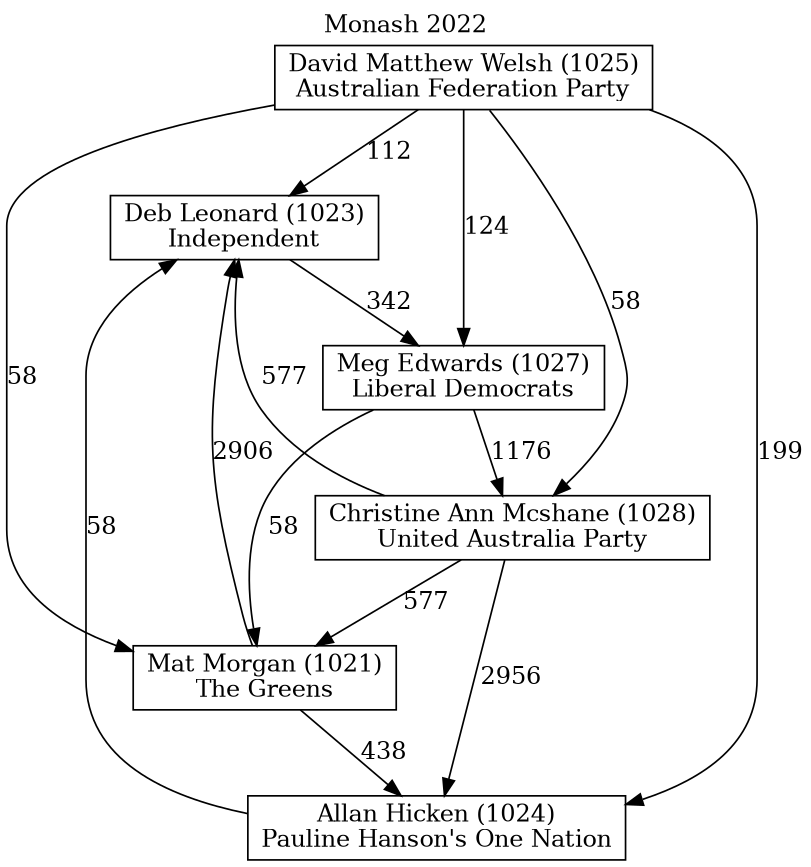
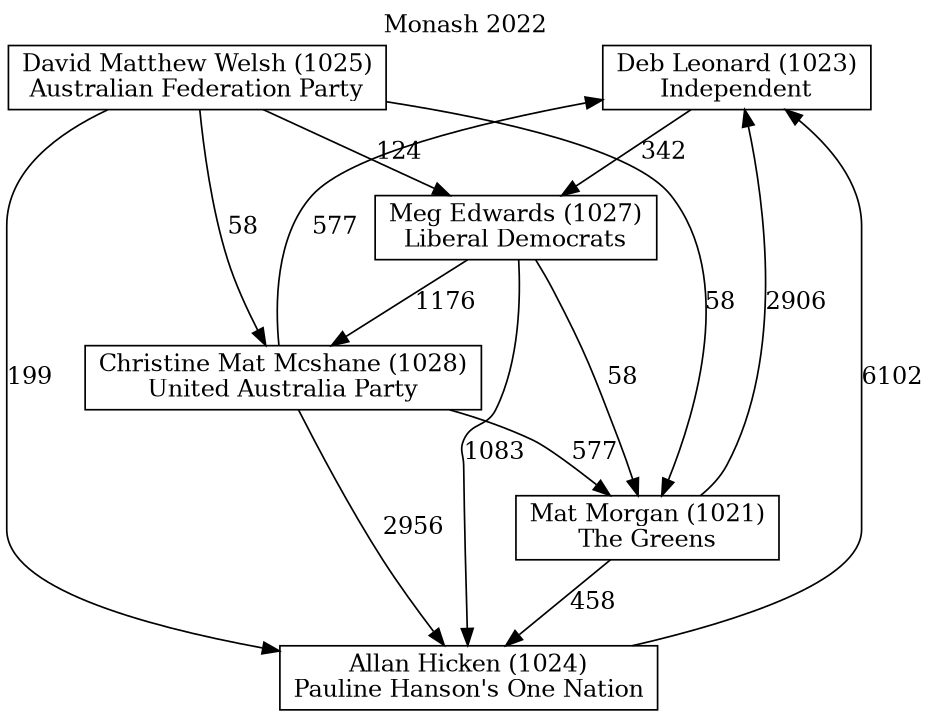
edge "David Matthew Welsh (1025) Australian Federation Party" -> "Deb Leonard (1023) Independent": removed, label "112"
edge "Meg Edwards (1027) Liberal Democrats" -> "Allan Hicken (1024) Pauline Hanson's One Nation": added, label "1083"
edge "Allan Hicken (1024) Pauline Hanson's One Nation" -> "Deb Leonard (1023) Independent": label "58" -> "6102"
node "Christine Ann Mcshane (1028) United Australia Party": label "Christine Ann Mcshane (1028) United Australia Party" -> "Christine Mat Mcshane (1028) United Australia Party"
edge "Mat Morgan (1021) The Greens" -> "Allan Hicken (1024) Pauline Hanson's One Nation": label "438" -> "458"
